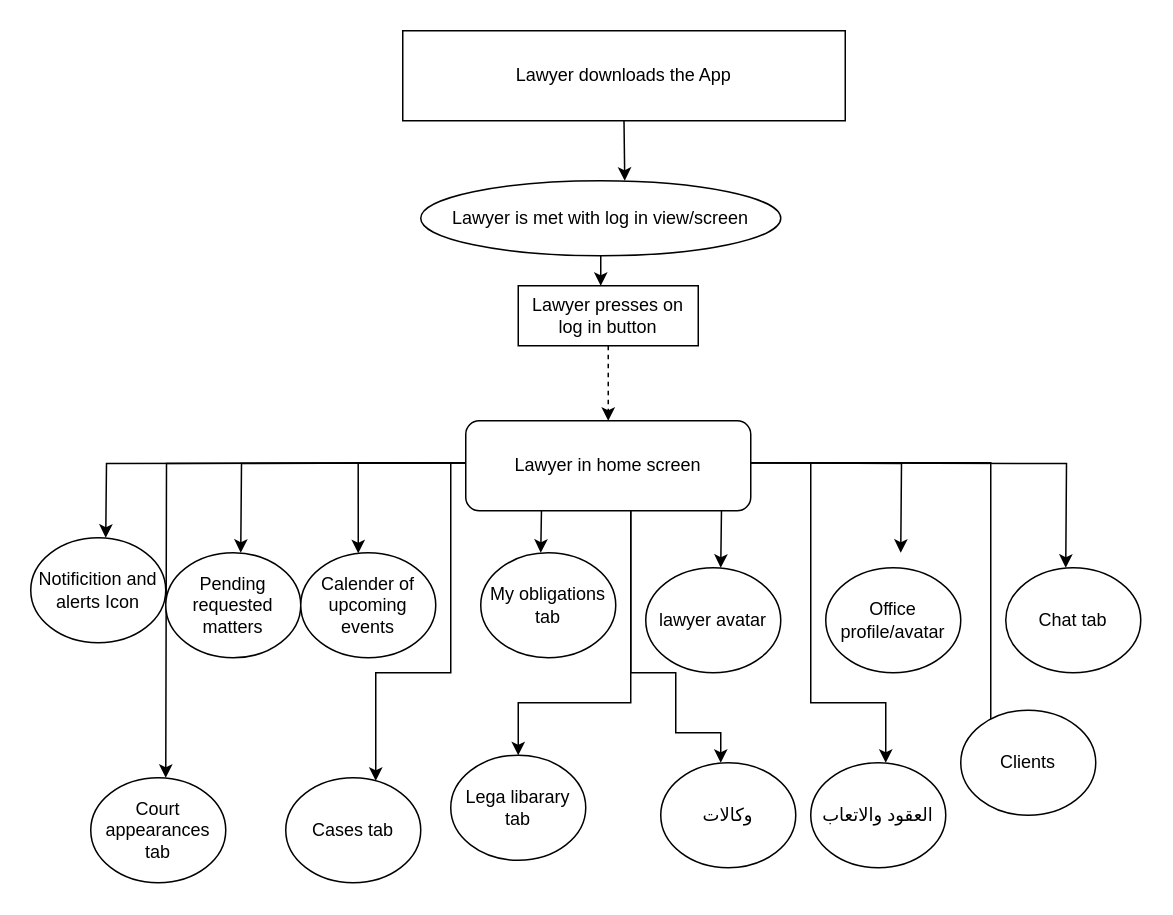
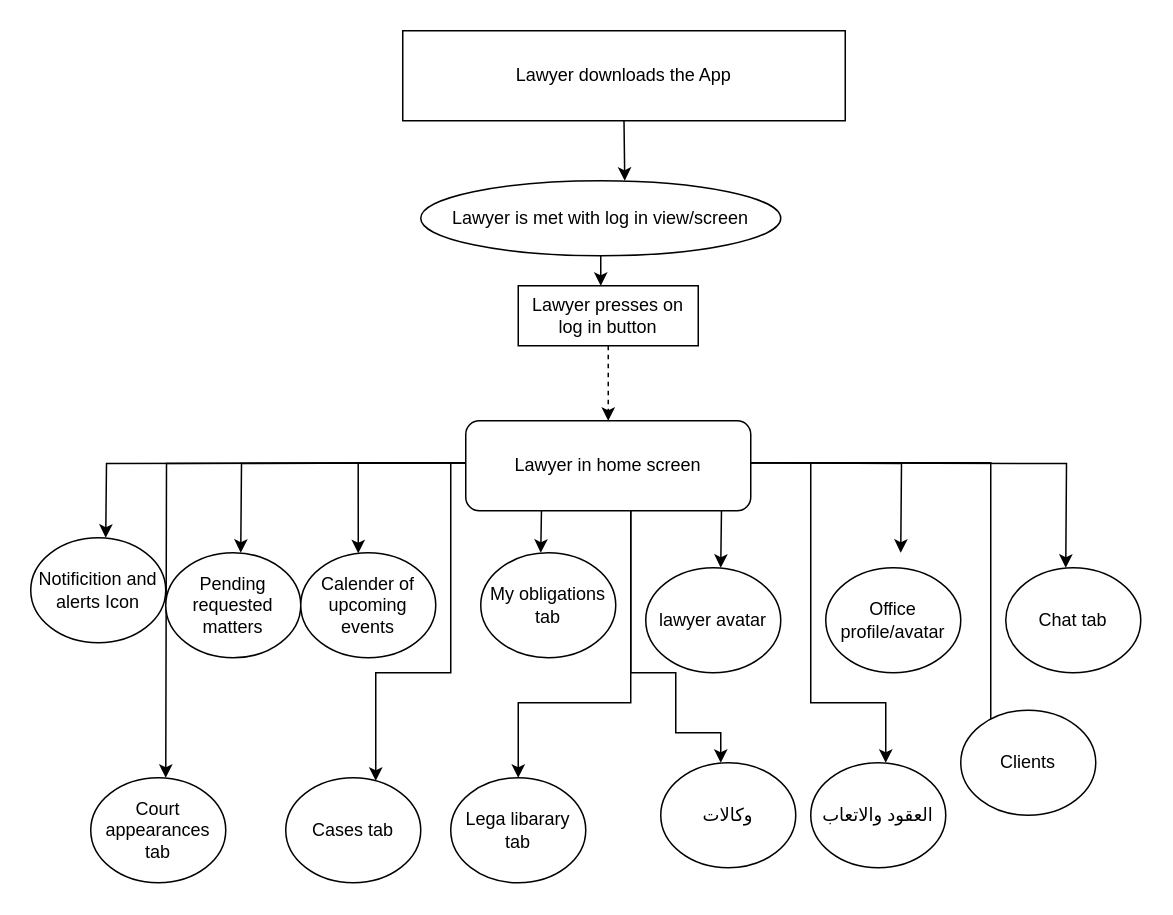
node "Lega libarary tab": moved (518, 808) -> (518, 830)
